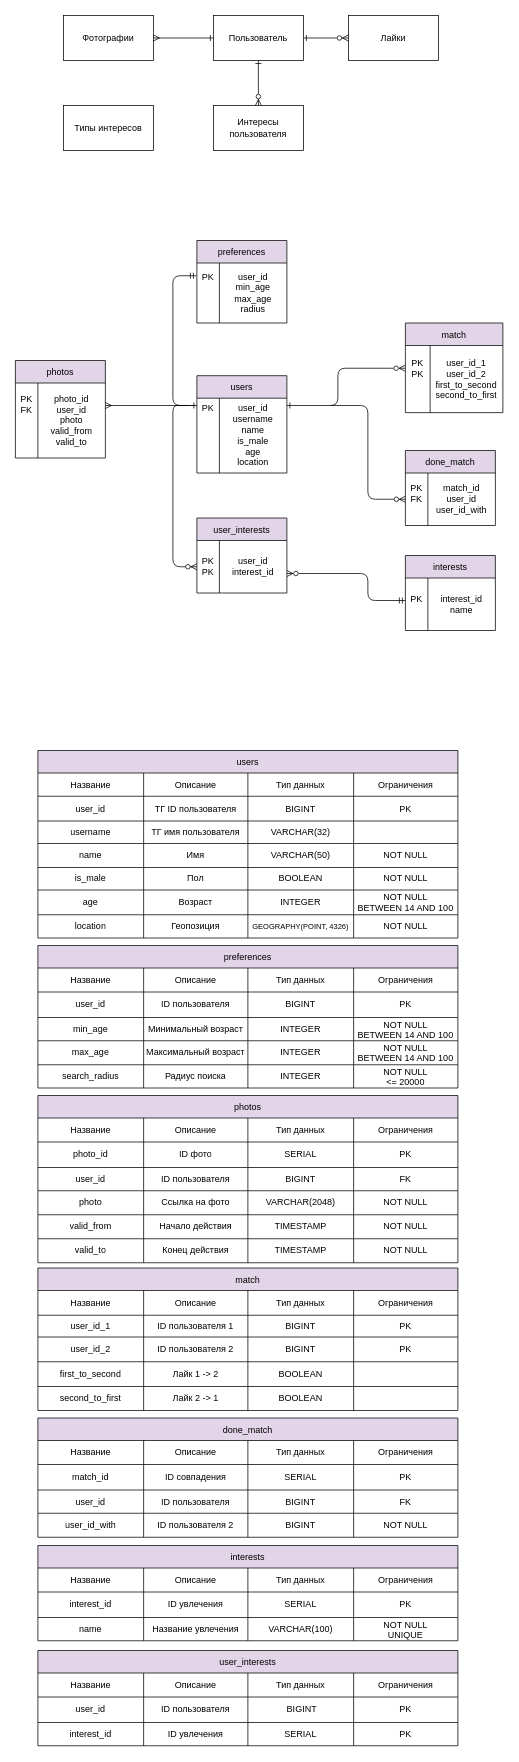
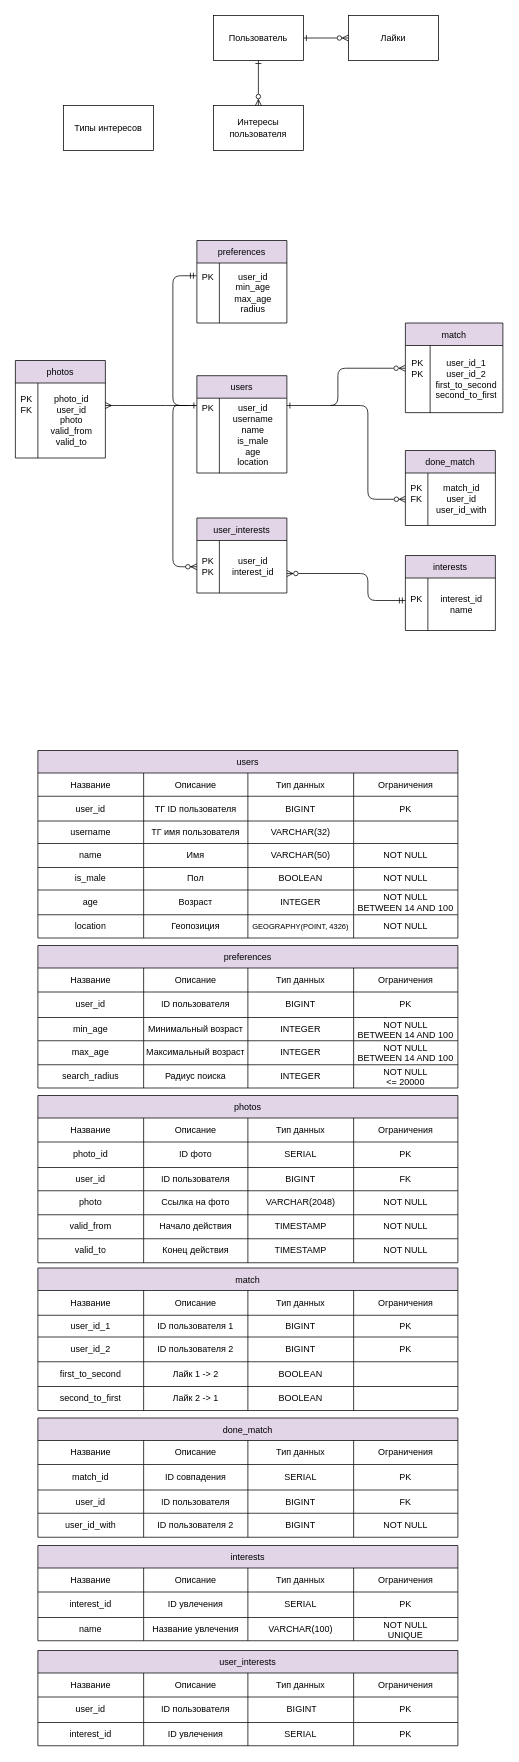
node "Фотографии": removed
edge "Фотографии" -- "Пользователь": removed
